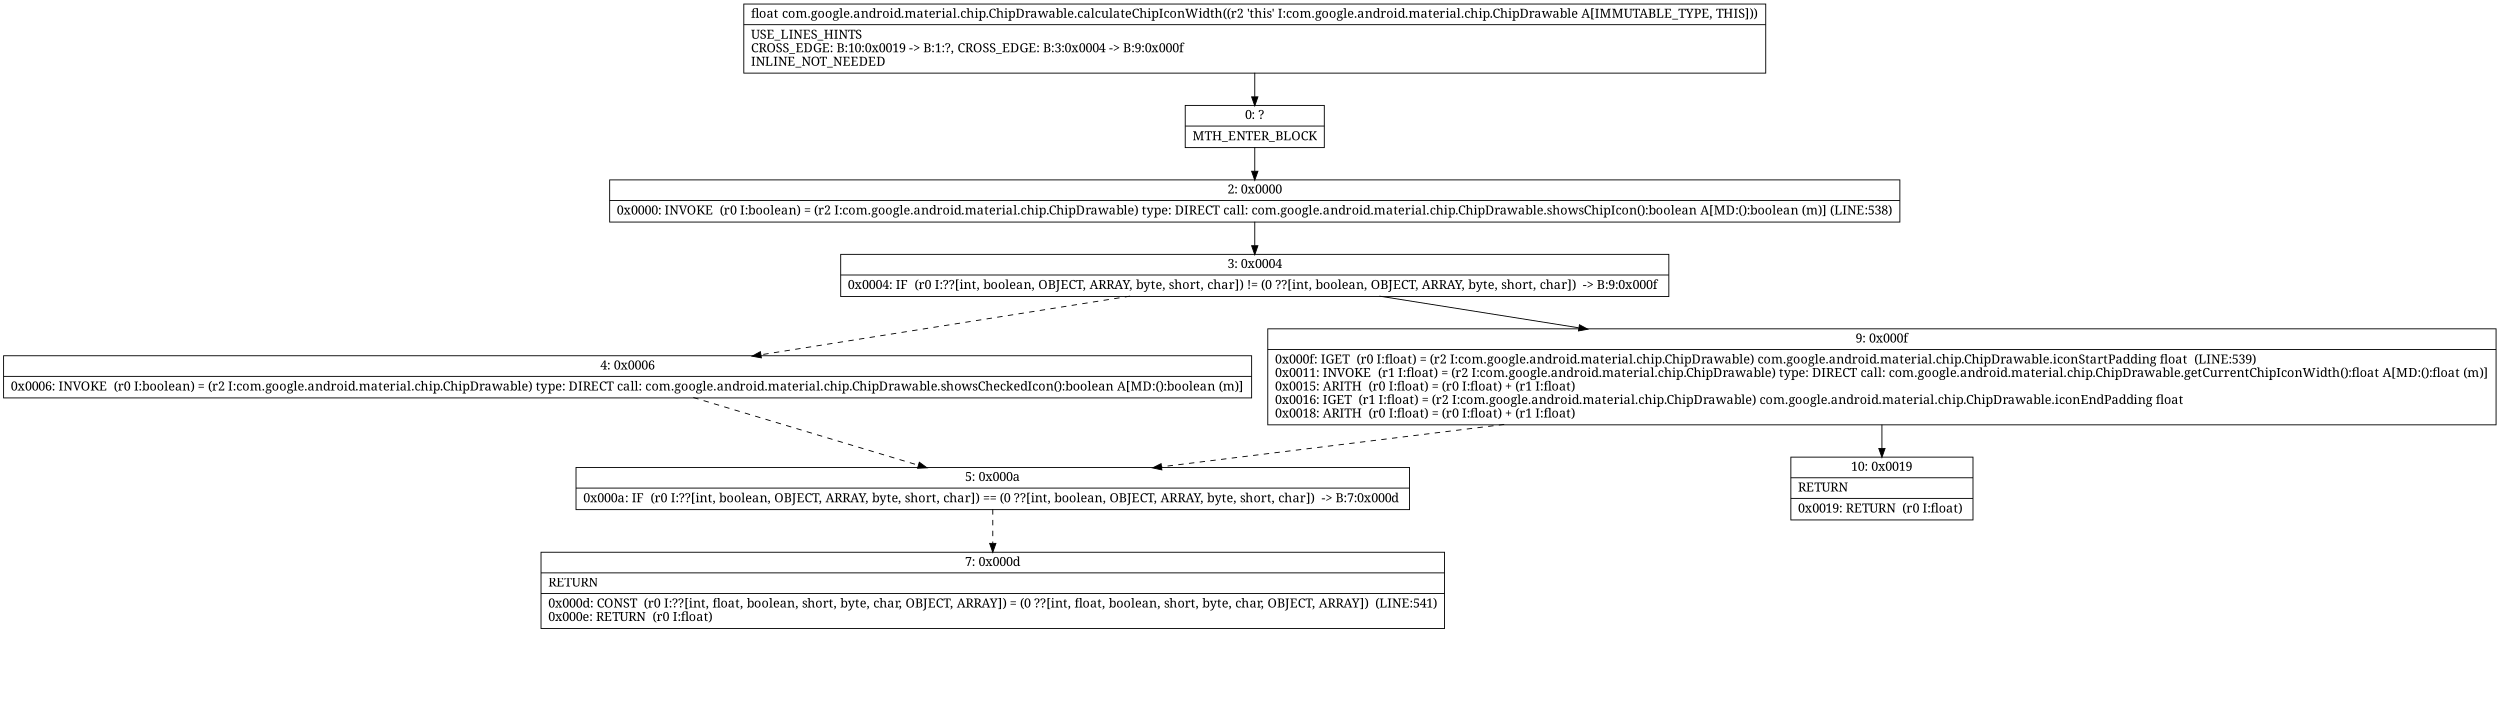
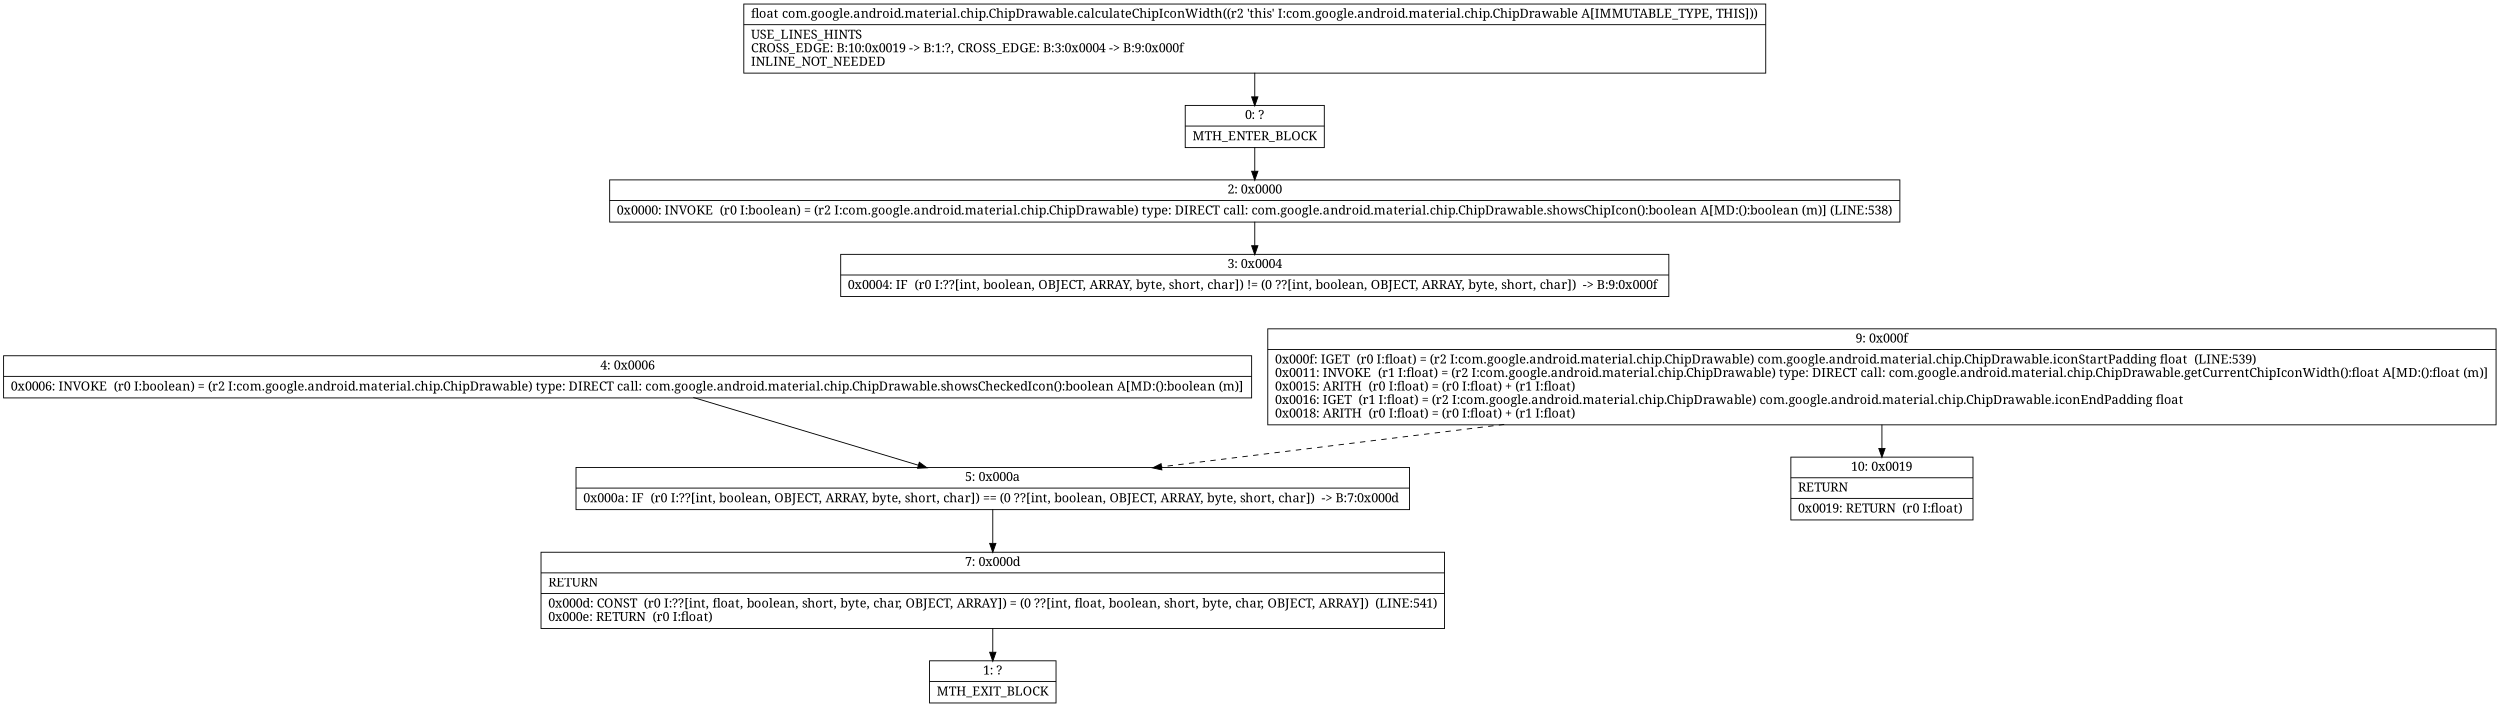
edge "3: 0x0004" -> "9: 0x000f": removed
edge "3: 0x0004" -> "4: 0x0006": removed
edge "4: 0x0006" -> "5: 0x000a": style dashed -> solid
edge "5: 0x000a" -> "7: 0x000d": style dashed -> solid
node "1: ?": added
